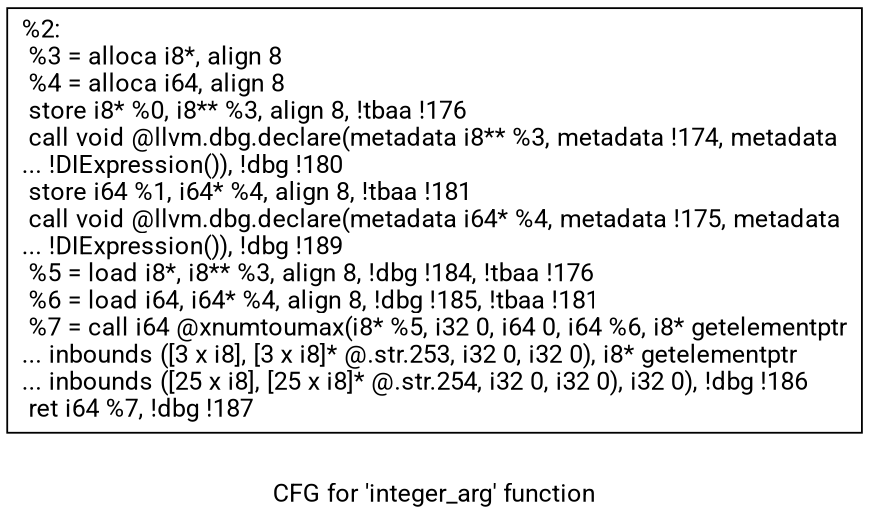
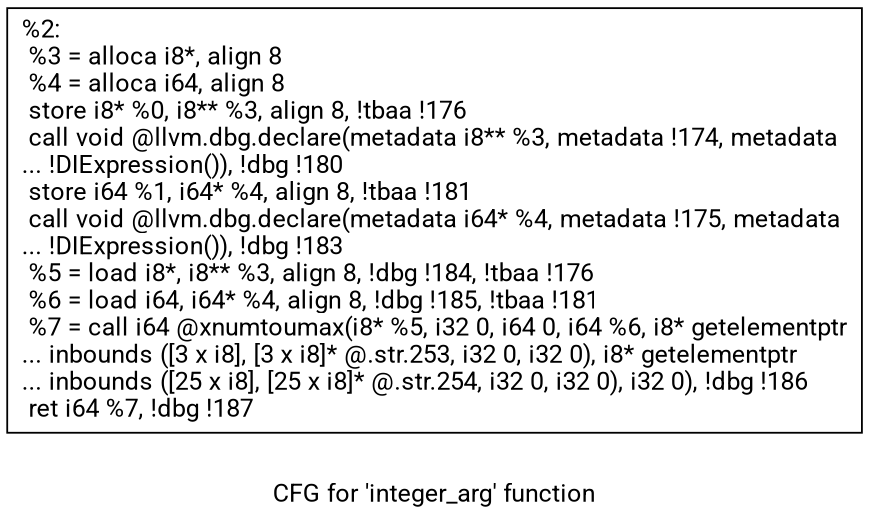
node "%2:": text "... !DIExpression()), !dbg !189" -> "... !DIExpression()), !dbg !183"
